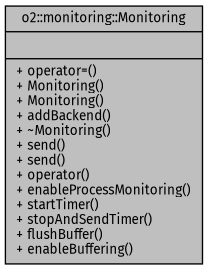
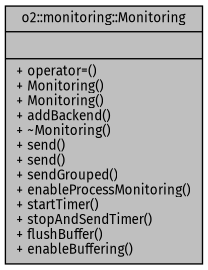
node "o2::monitoring::Monitoring": text "+ operator()" -> "+ sendGrouped()"
